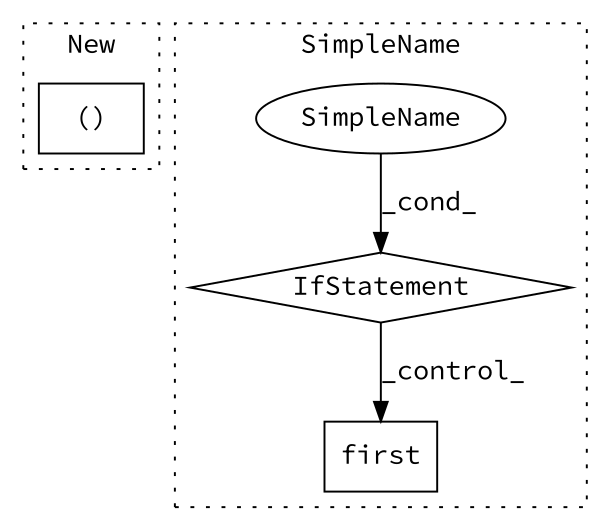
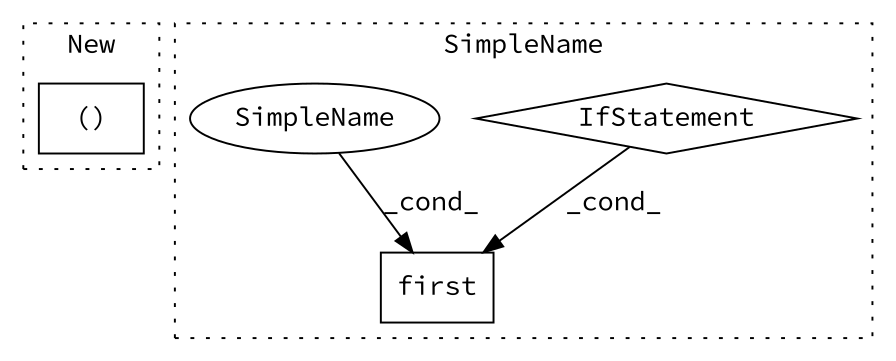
edge "SimpleName" -> "IfStatement": now "SimpleName" -> "first"
edge "IfStatement" -> "first": label "_control_" -> "_cond_"
